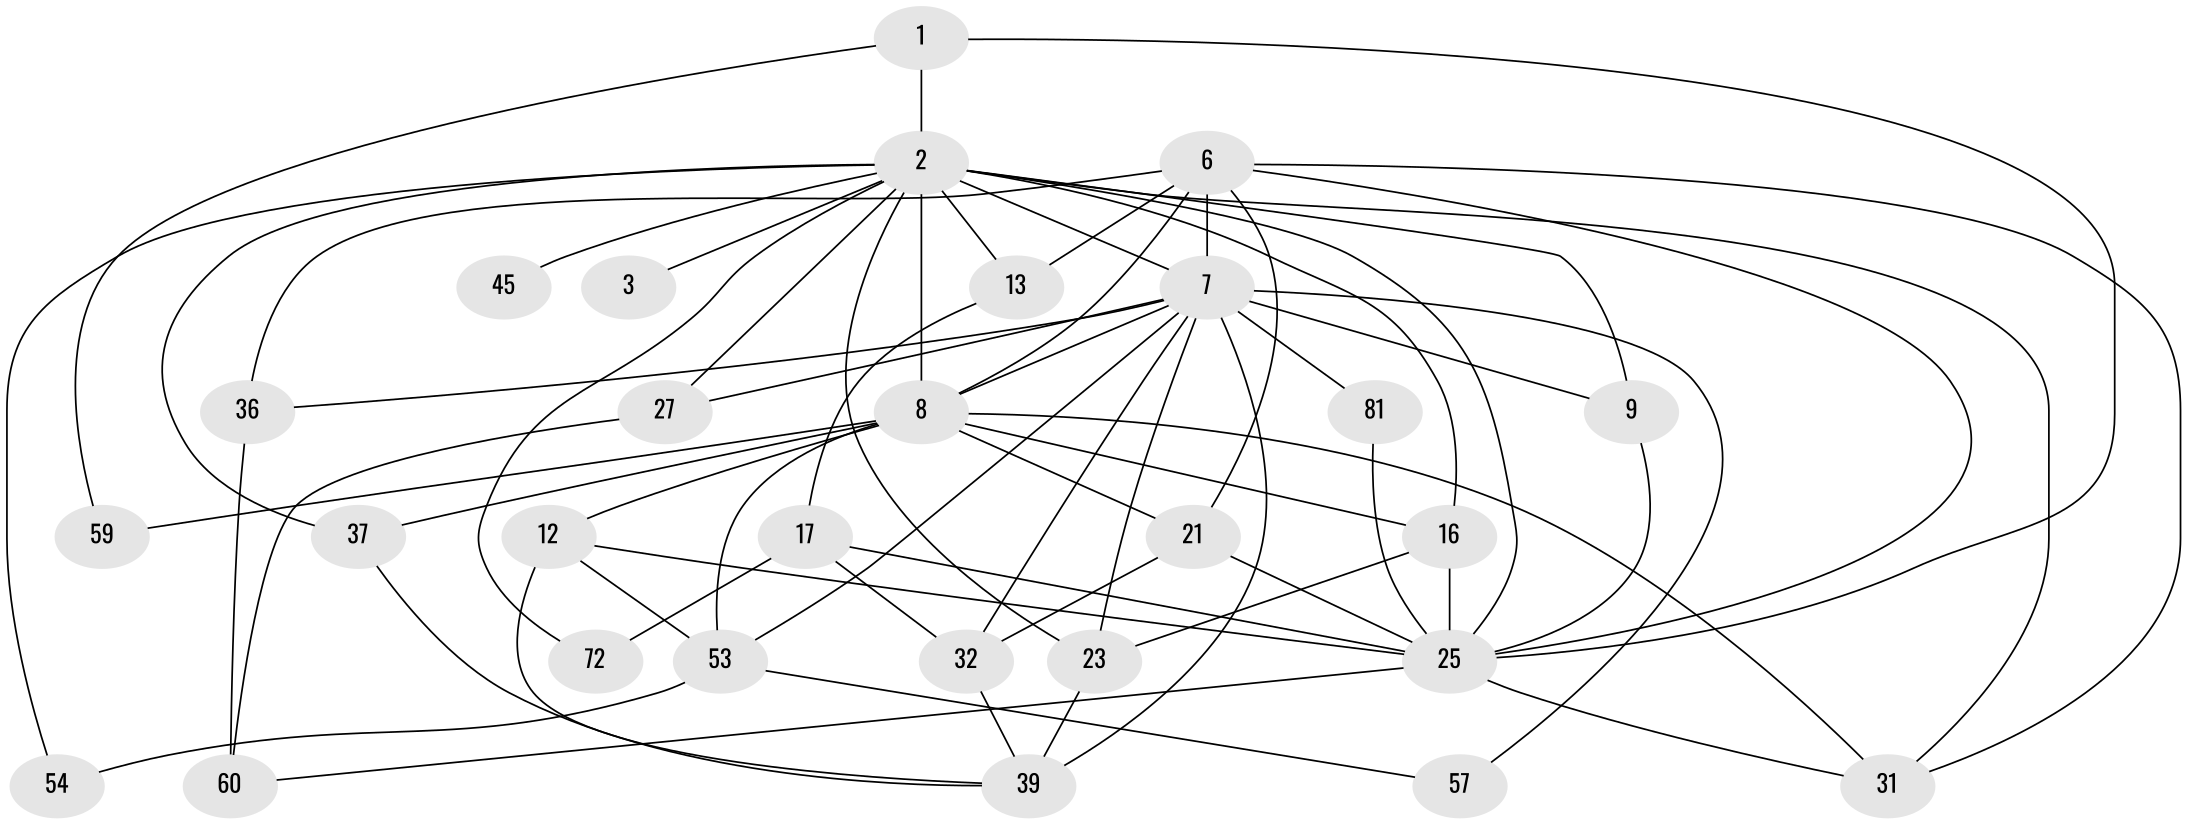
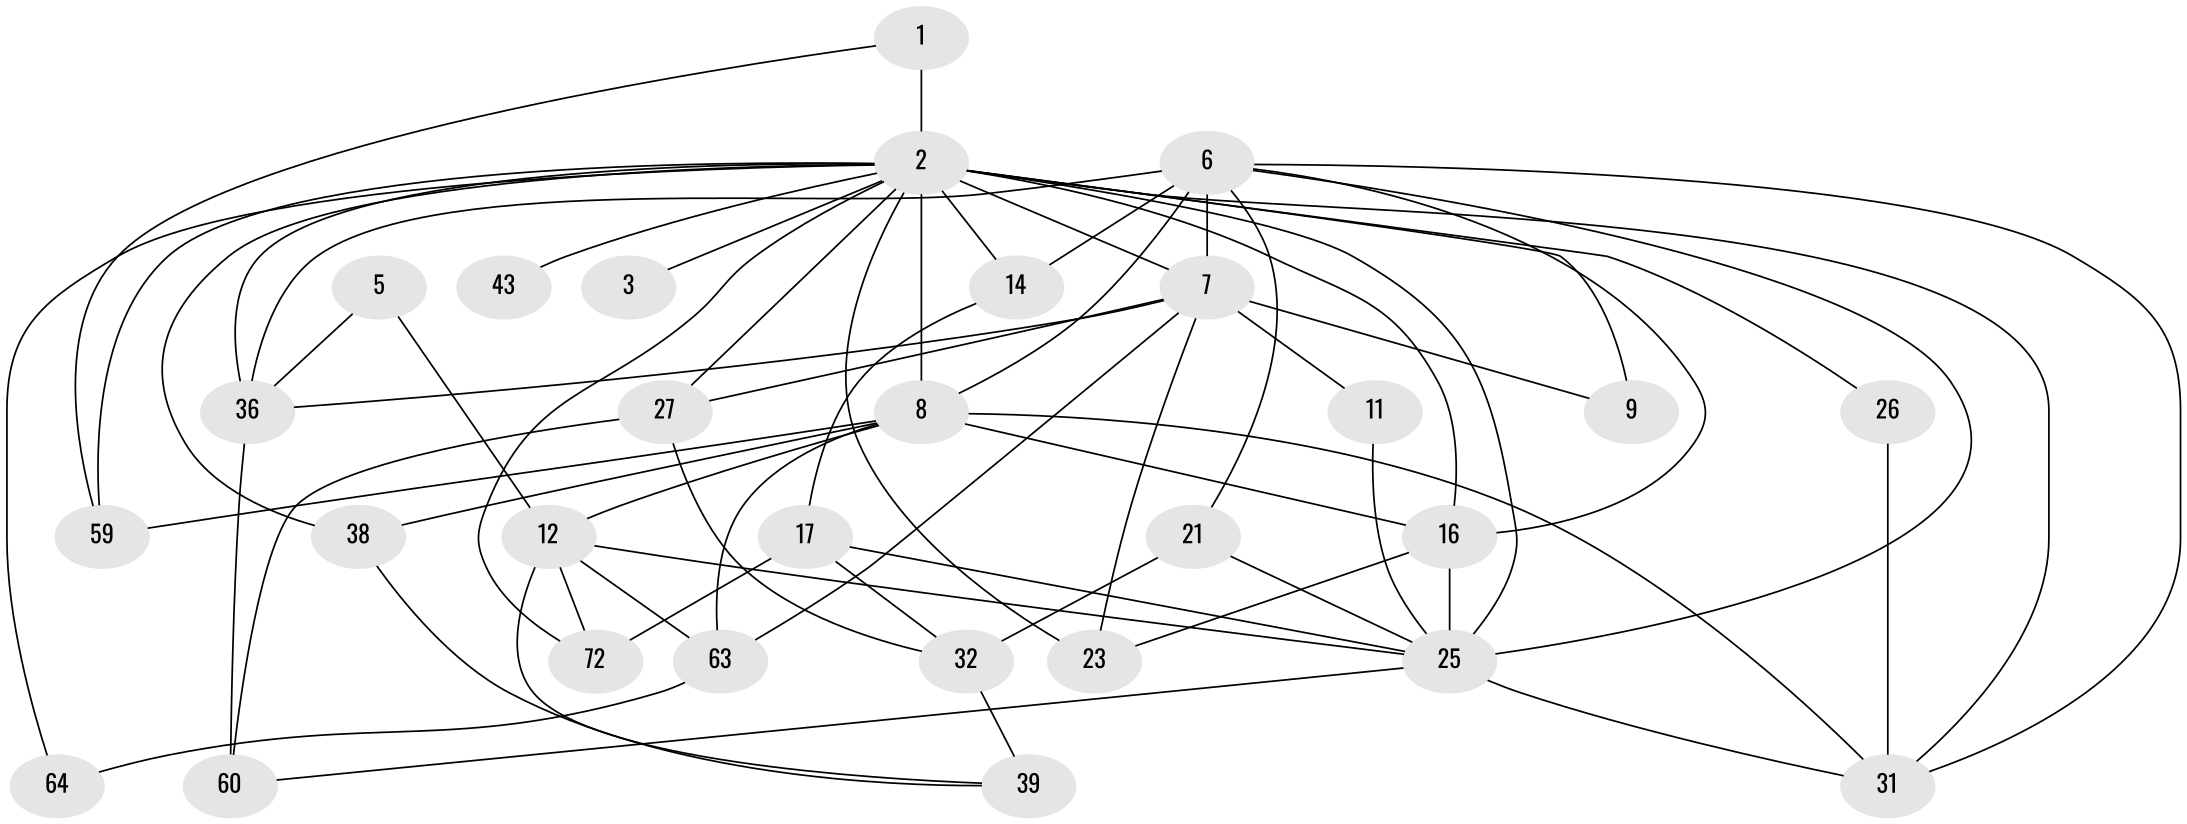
edge "1" -- "25": removed
edge "2" -- "36": added
edge "2" -- "59": added
node "5": added
node "45": label "45" -> "43"
node "13": label "13" -> "14"
edge "6" -- "16": added
edge "7" -- "8": removed
node "81": label "81" -> "11"
node "26": added
edge "7" -- "32": now "27" -- "32"
edge "8" -- "21": removed
node "37": label "37" -> "38"
edge "7" -- "39": removed
edge "9" -- "25": removed
edge "12" -- "72": added
node "53": label "53" -> "63"
edge "23" -- "39": removed
node "54": label "54" -> "64"
node "57": removed
